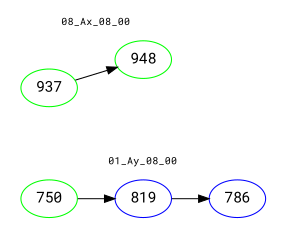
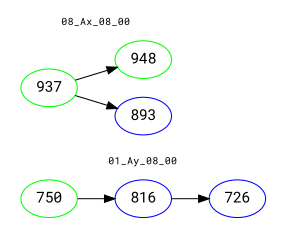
node "893": added
node "819": label "819" -> "816"
node "786": label "786" -> "726"
